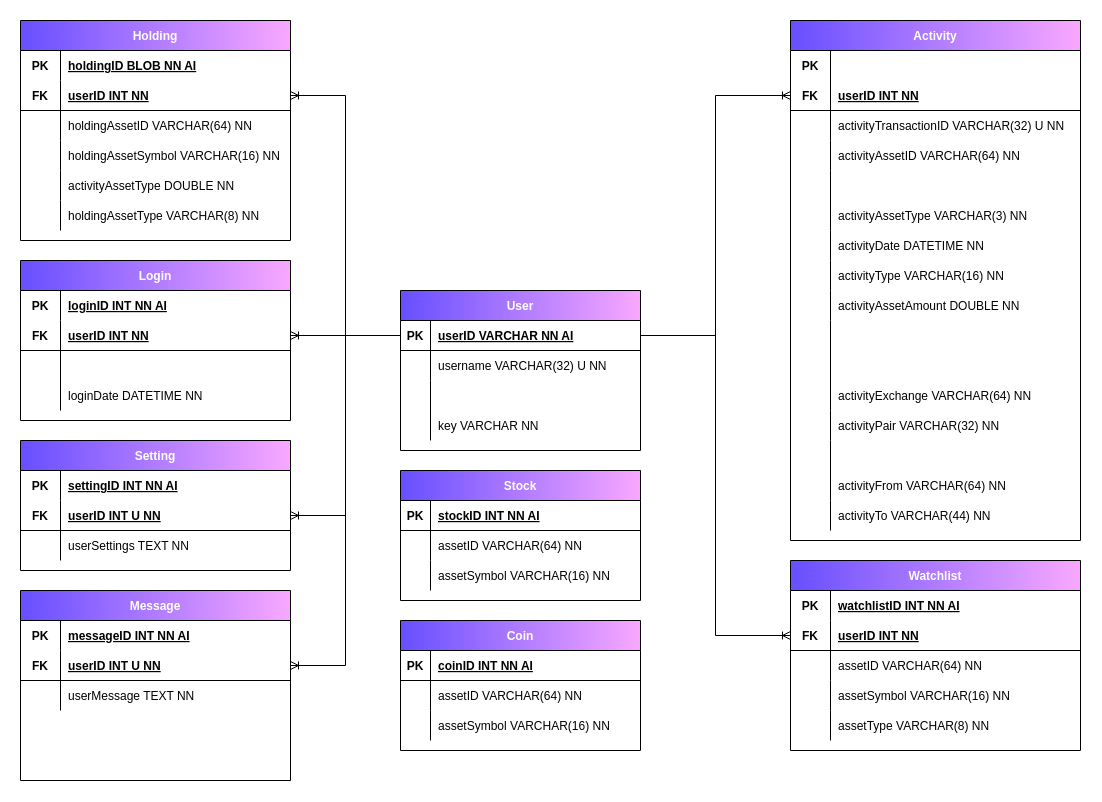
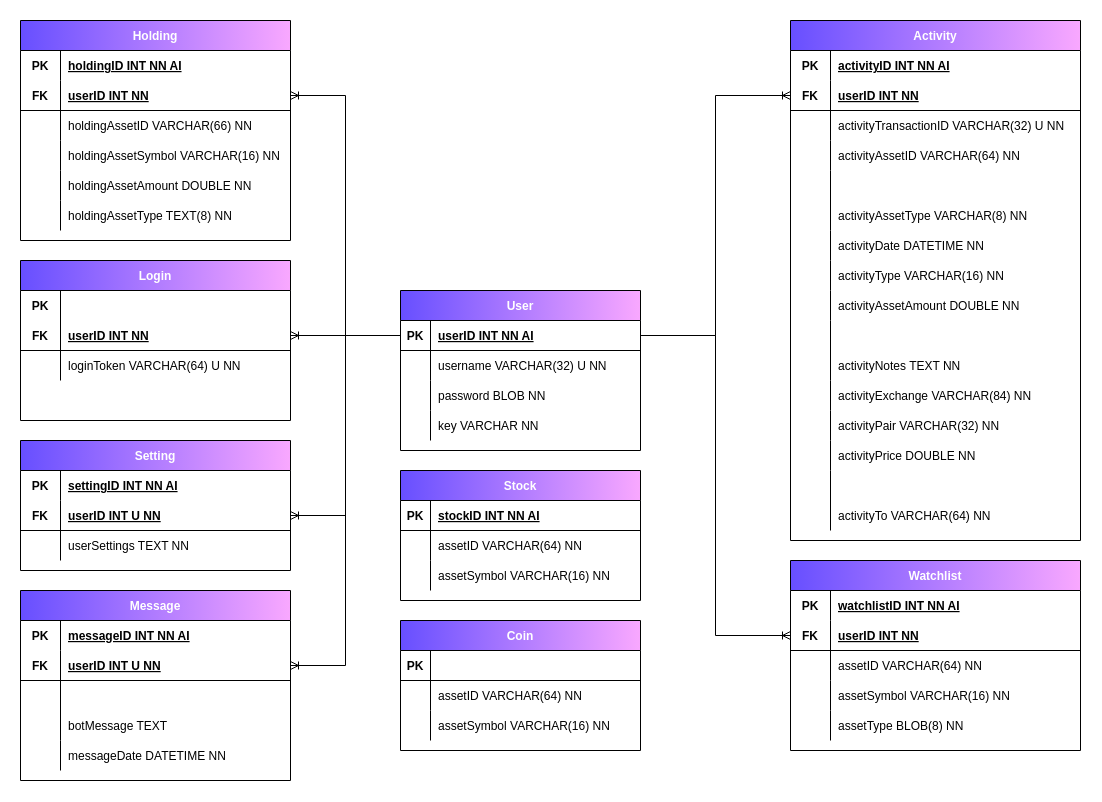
node "holdingID BLOB NN AI": label "holdingID BLOB NN AI" -> "holdingID INT NN AI"
node "activityID INT NN AI": added
node "holdingAssetID VARCHAR(64) NN": label "holdingAssetID VARCHAR(64) NN" -> "holdingAssetID VARCHAR(66) NN"
node "activityAssetType DOUBLE NN": label "activityAssetType DOUBLE NN" -> "holdingAssetAmount DOUBLE NN"
node "holdingAssetType VARCHAR(8) NN": label "holdingAssetType VARCHAR(8) NN" -> "holdingAssetType TEXT(8) NN"
node "activityAssetType VARCHAR(3) NN": label "activityAssetType VARCHAR(3) NN" -> "activityAssetType VARCHAR(8) NN"
node "loginID INT NN AI": removed
node "userID VARCHAR NN AI": label "userID VARCHAR NN AI" -> "userID INT NN AI"
node "loginToken VARCHAR(64) U NN": added
node "activityNotes TEXT NN": added
node "loginDate DATETIME NN": removed
node "password BLOB NN": added
node "activityExchange VARCHAR(64) NN": label "activityExchange VARCHAR(64) NN" -> "activityExchange VARCHAR(84) NN"
node "activityPrice DOUBLE NN": added
node "activityFrom VARCHAR(64) NN": removed
node "activityTo VARCHAR(44) NN": label "activityTo VARCHAR(44) NN" -> "activityTo VARCHAR(64) NN"
node "coinID INT NN AI": removed
node "userMessage TEXT NN": removed
node "botMessage TEXT": added
node "assetType VARCHAR(8) NN": label "assetType VARCHAR(8) NN" -> "assetType BLOB(8) NN"
node "messageDate DATETIME NN": added
